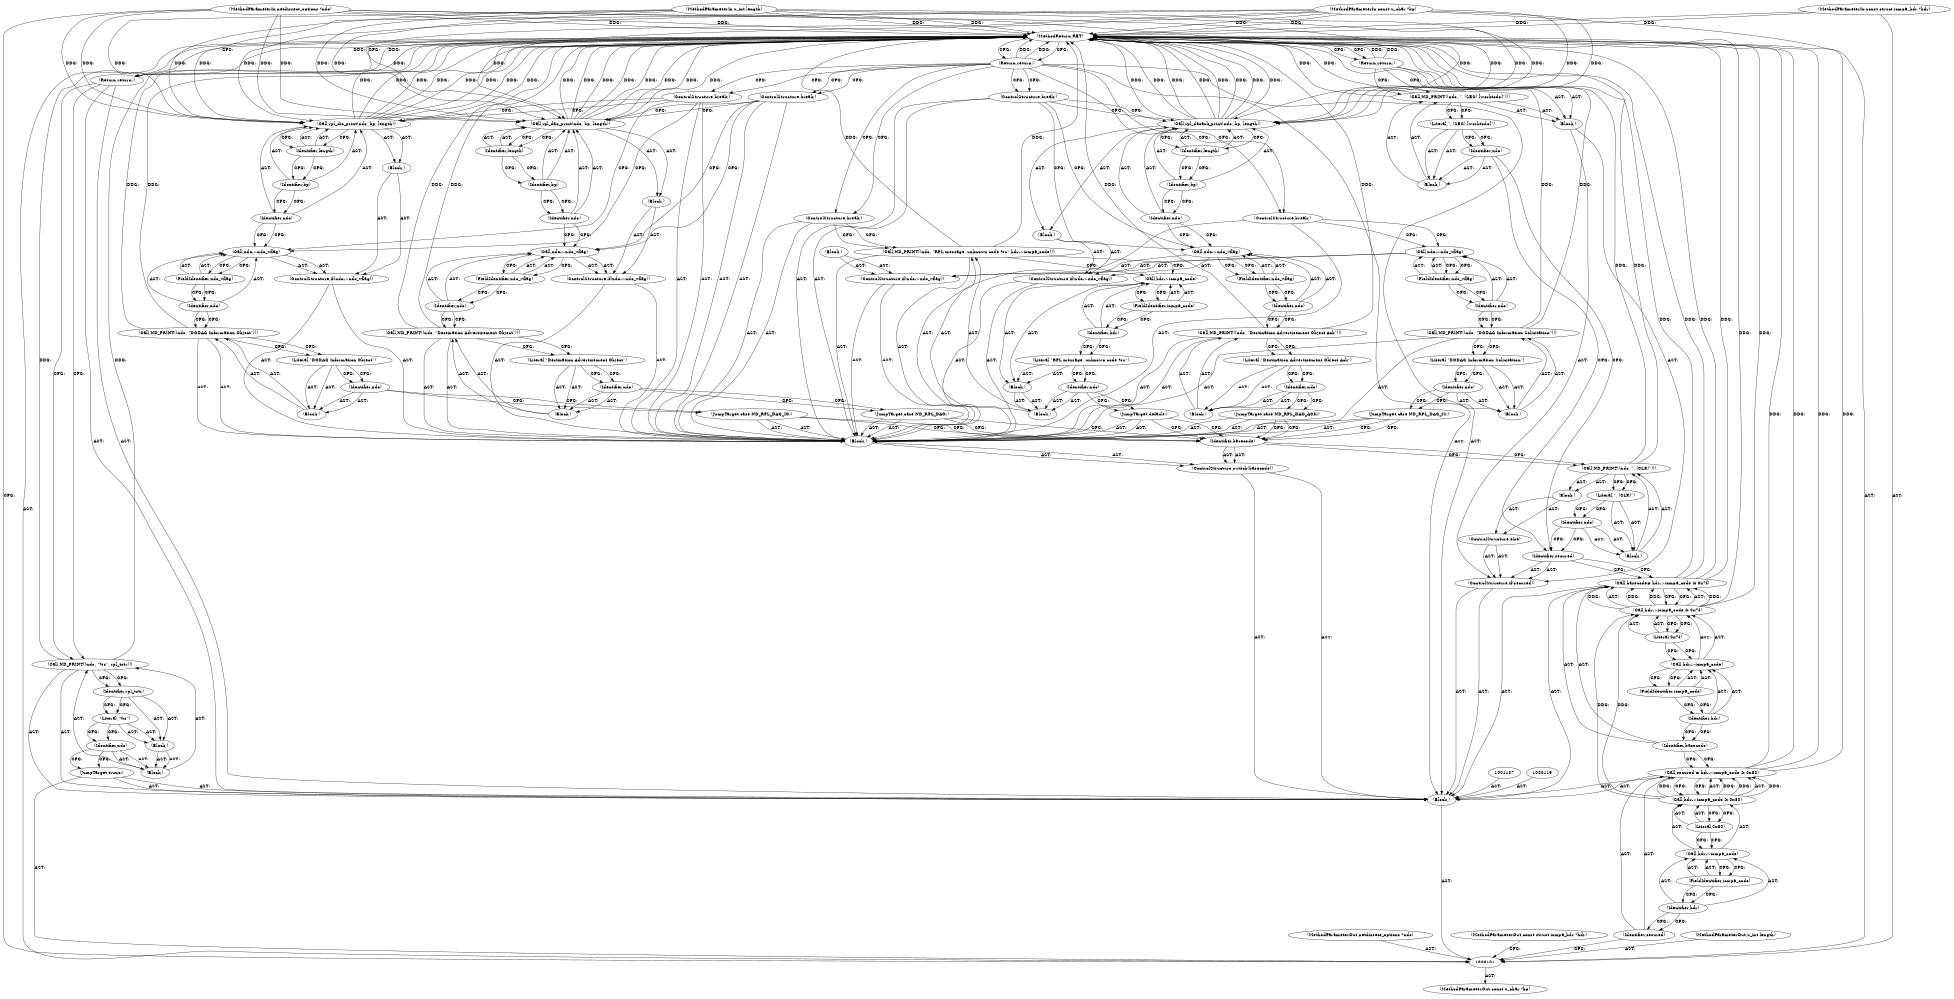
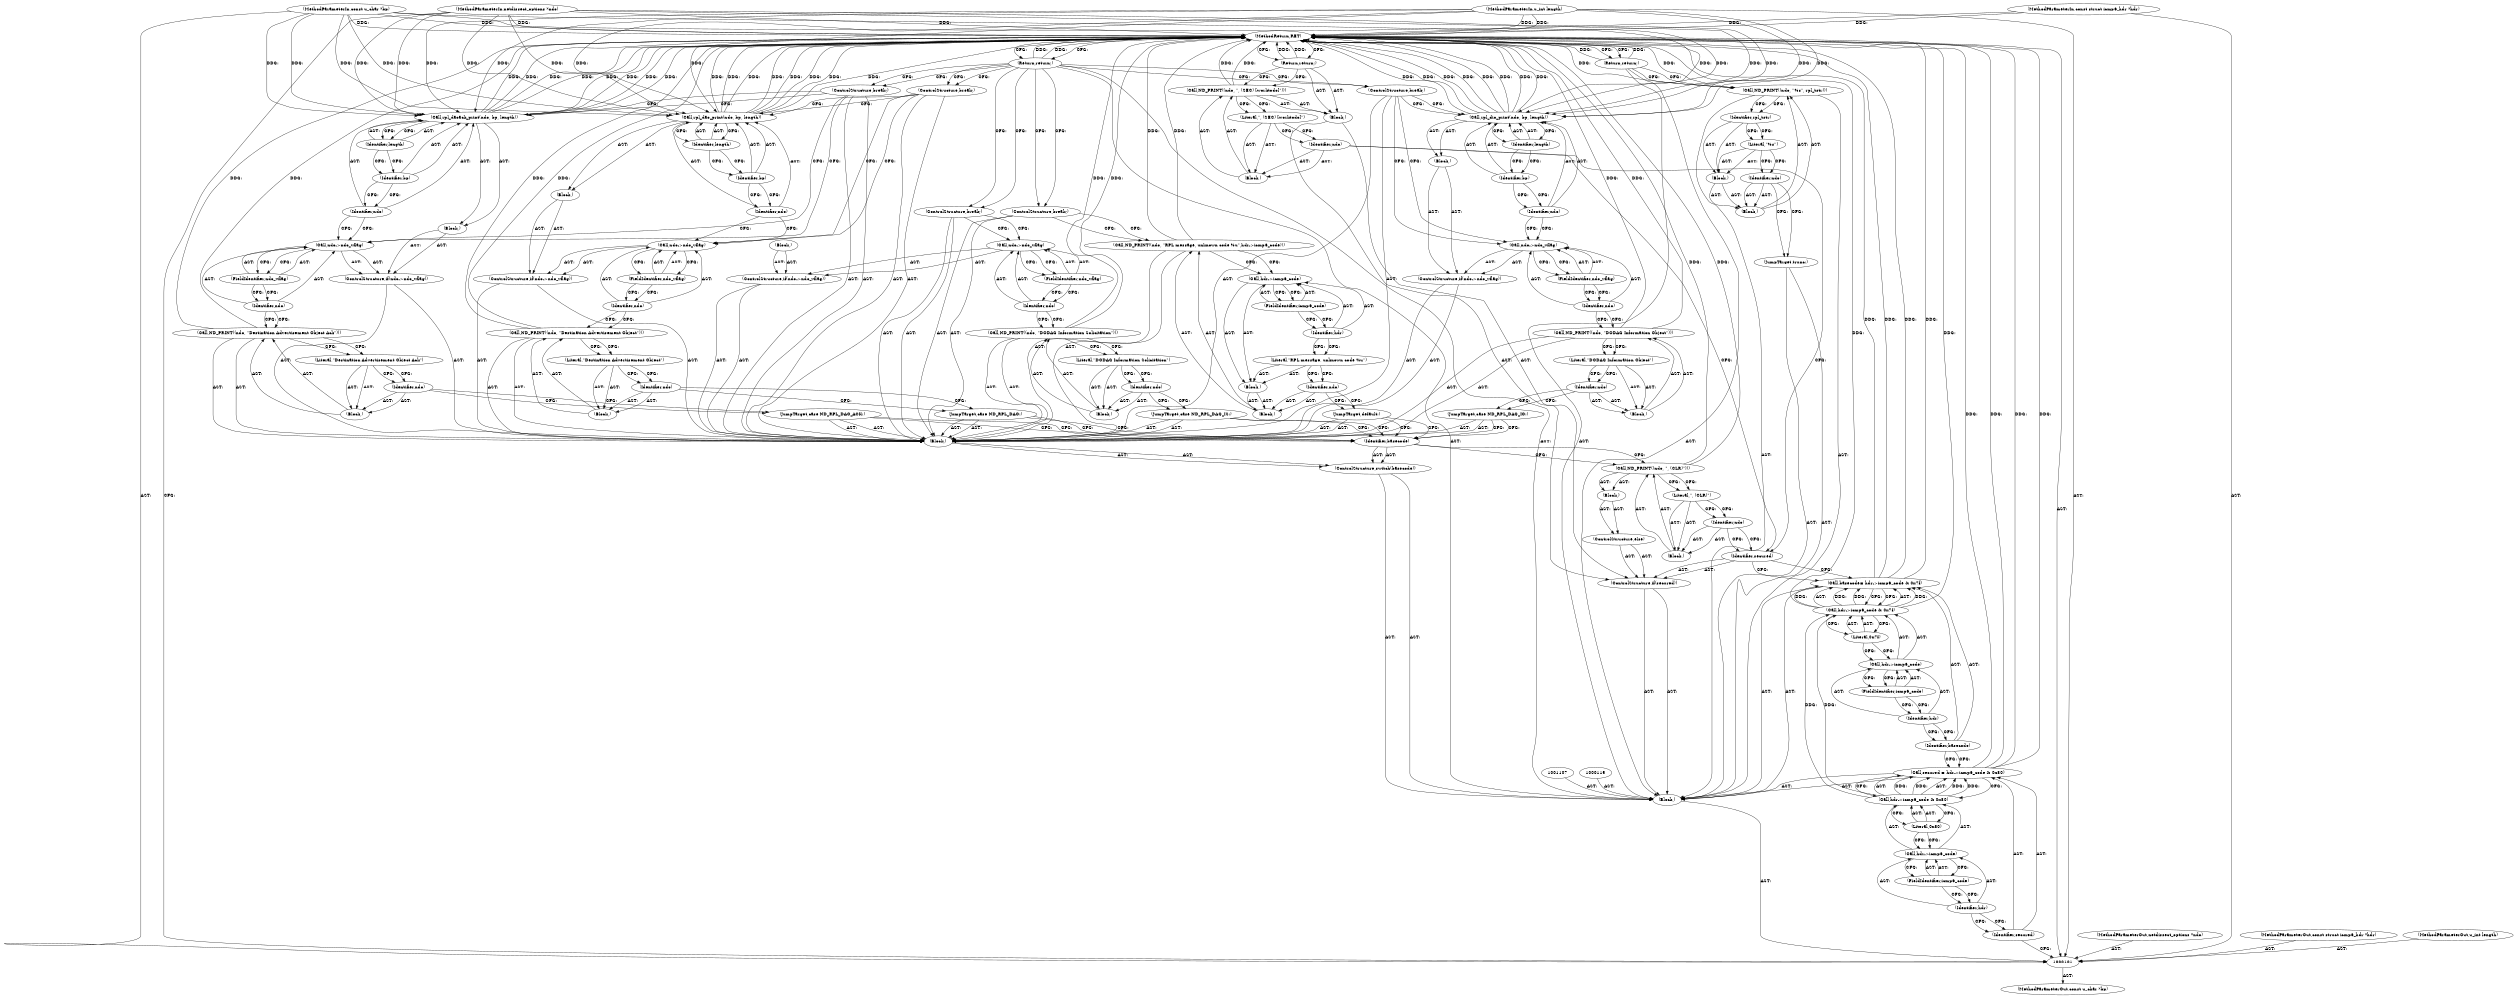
edge "(MethodParameterOut,const struct icmp6_hdr *hdr)" -> "1000101": label "CFG: " -> "AST: "
edge "(JumpTarget,trunc:)" -> "1000101": now "(MethodParameterIn,u_int length)" -> "1000101"
